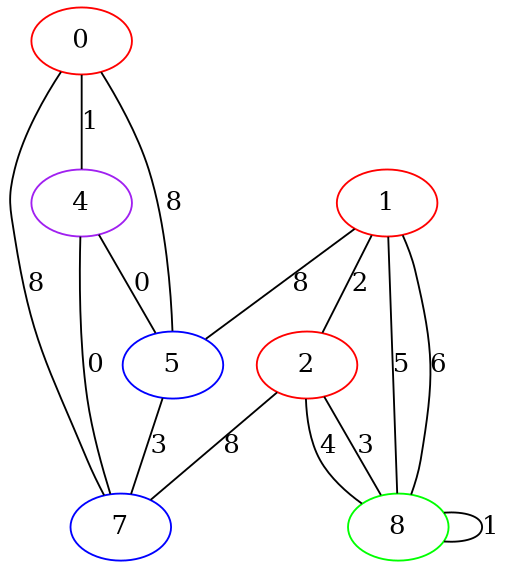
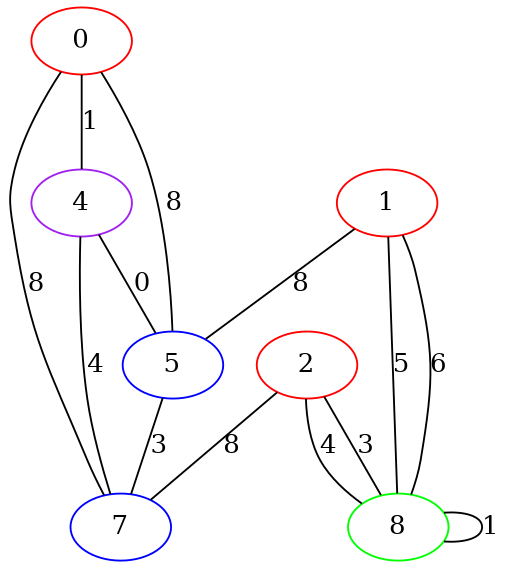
edge "1" -- "2": removed, label "2"
edge "4" -- "7": label "0" -> "4"
